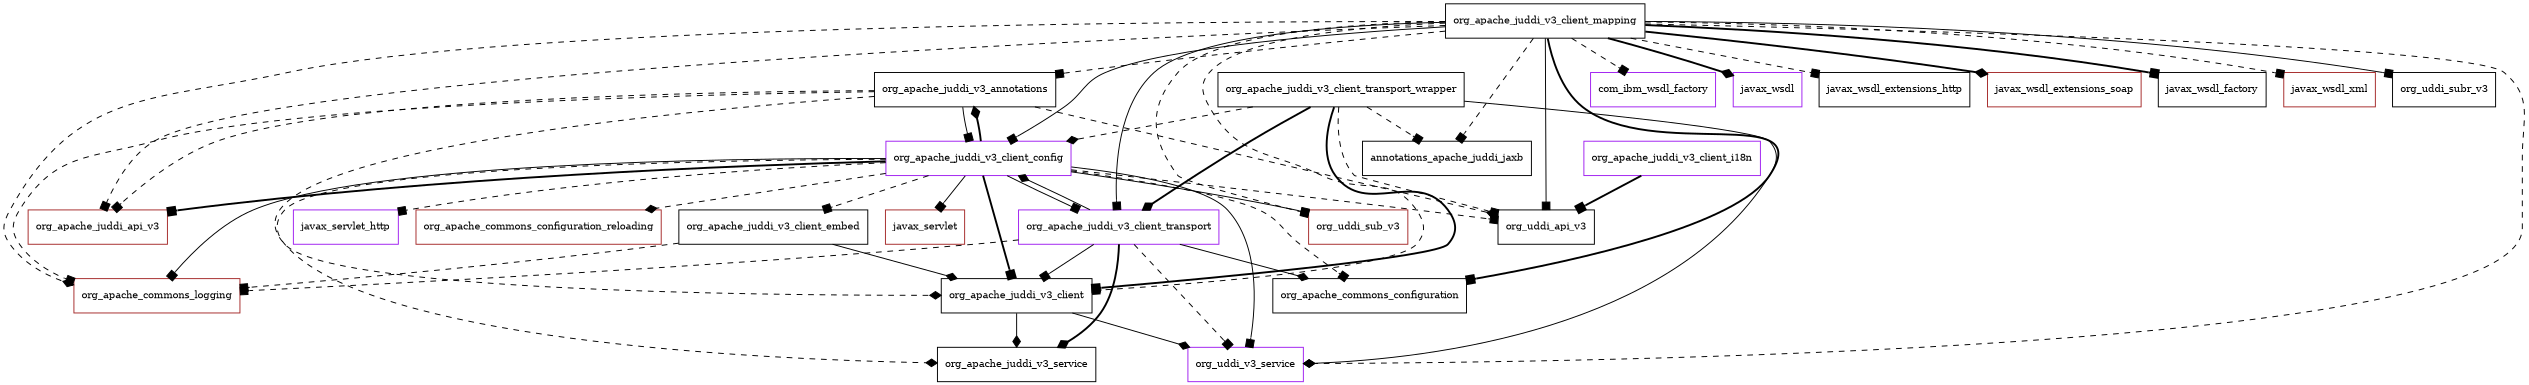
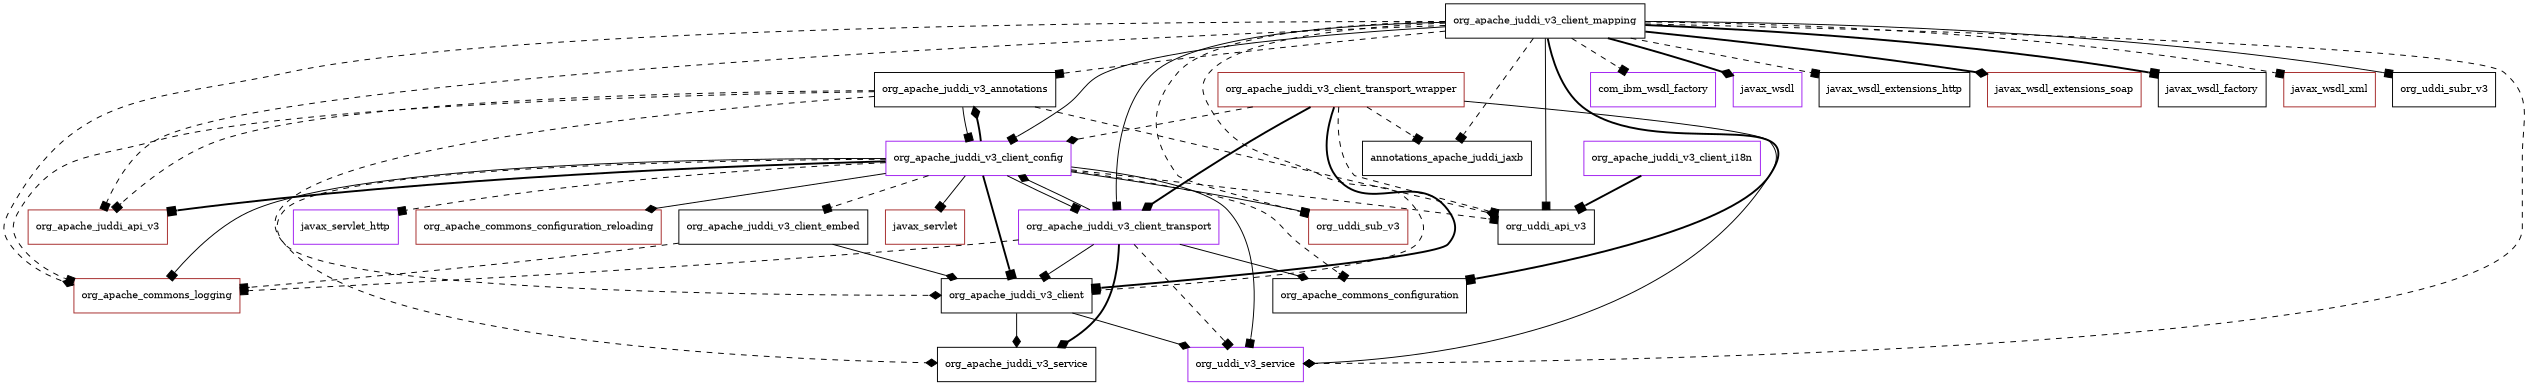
node "org_apache_juddi_v3_client_transport_wrapper": color black -> brown
edge "org_apache_juddi_v3_client_config" -> "org_apache_commons_configuration_reloading": style dashed -> solid
